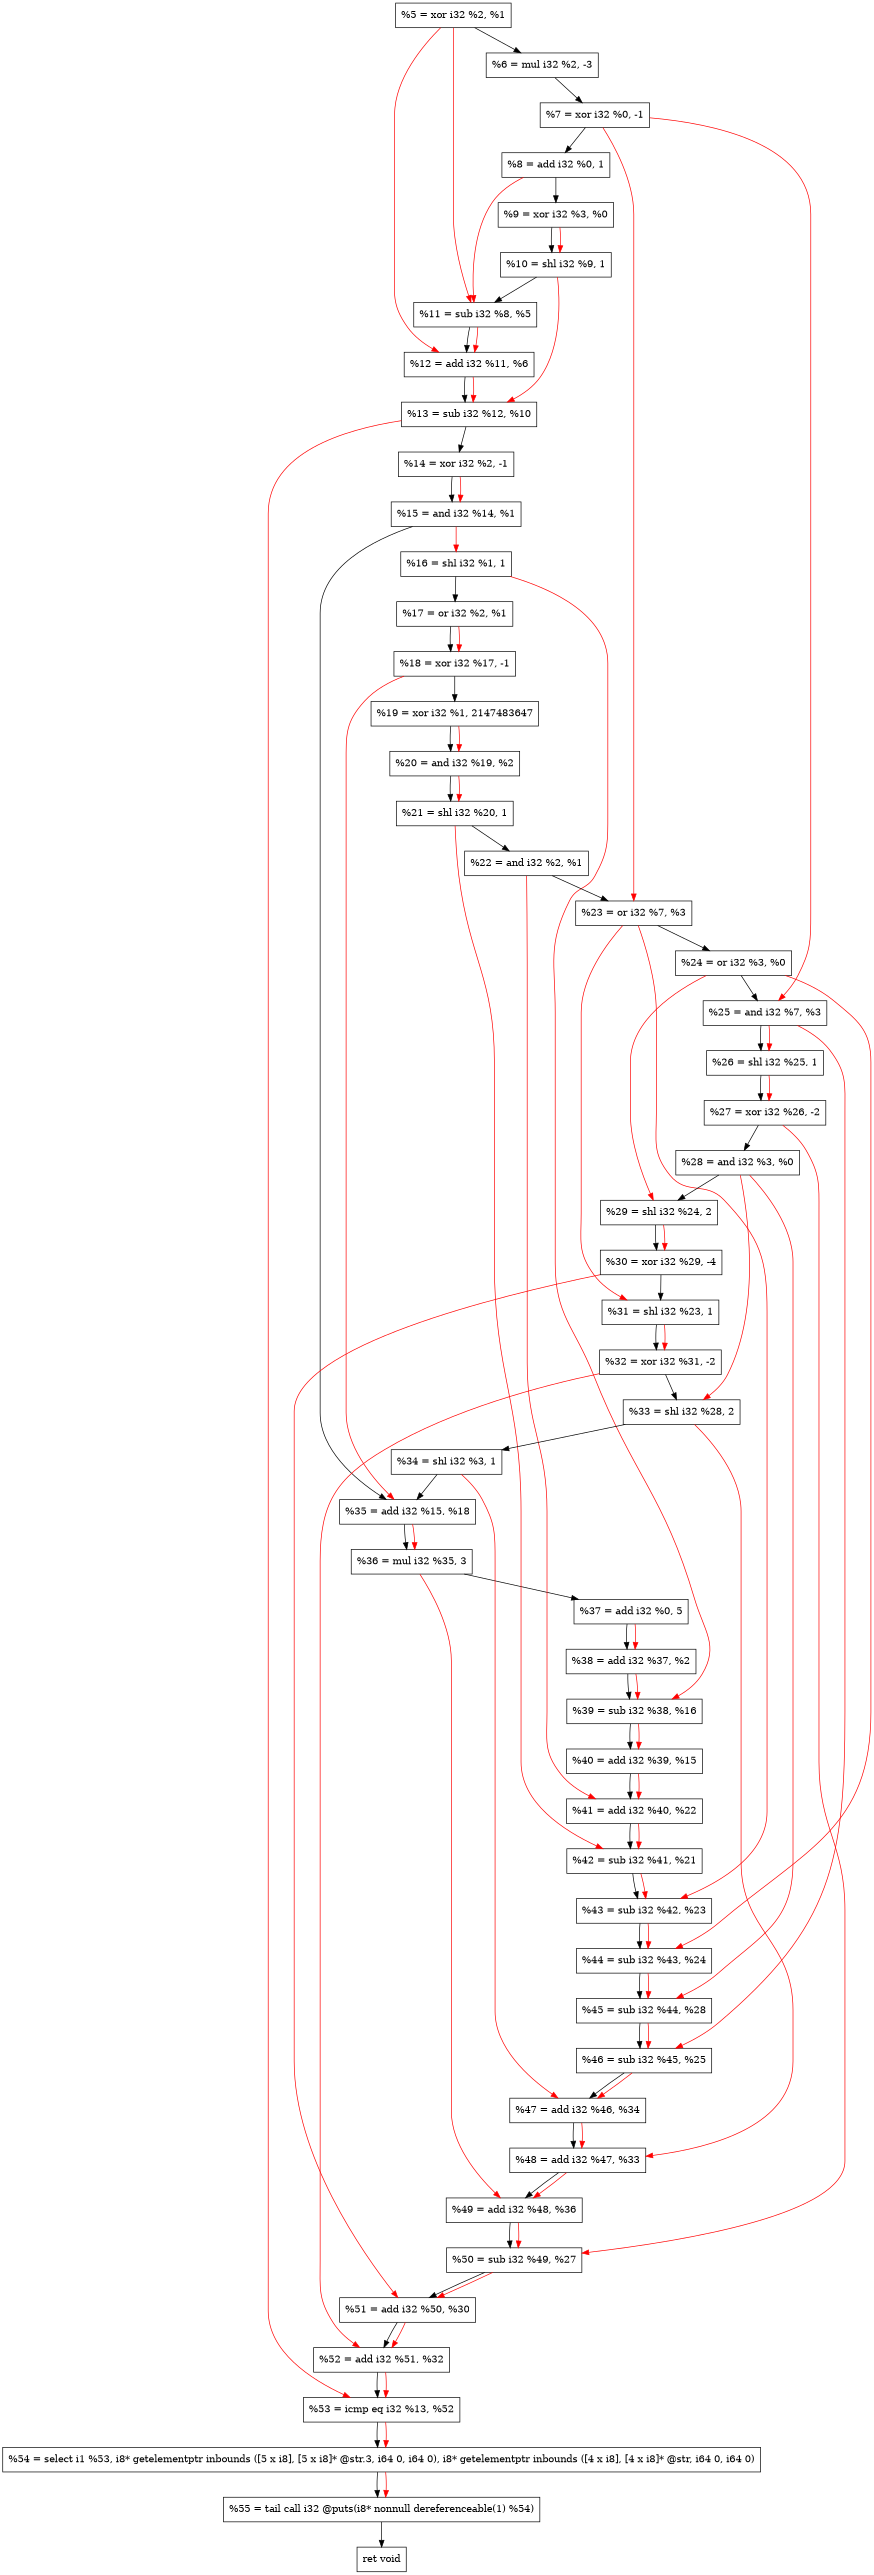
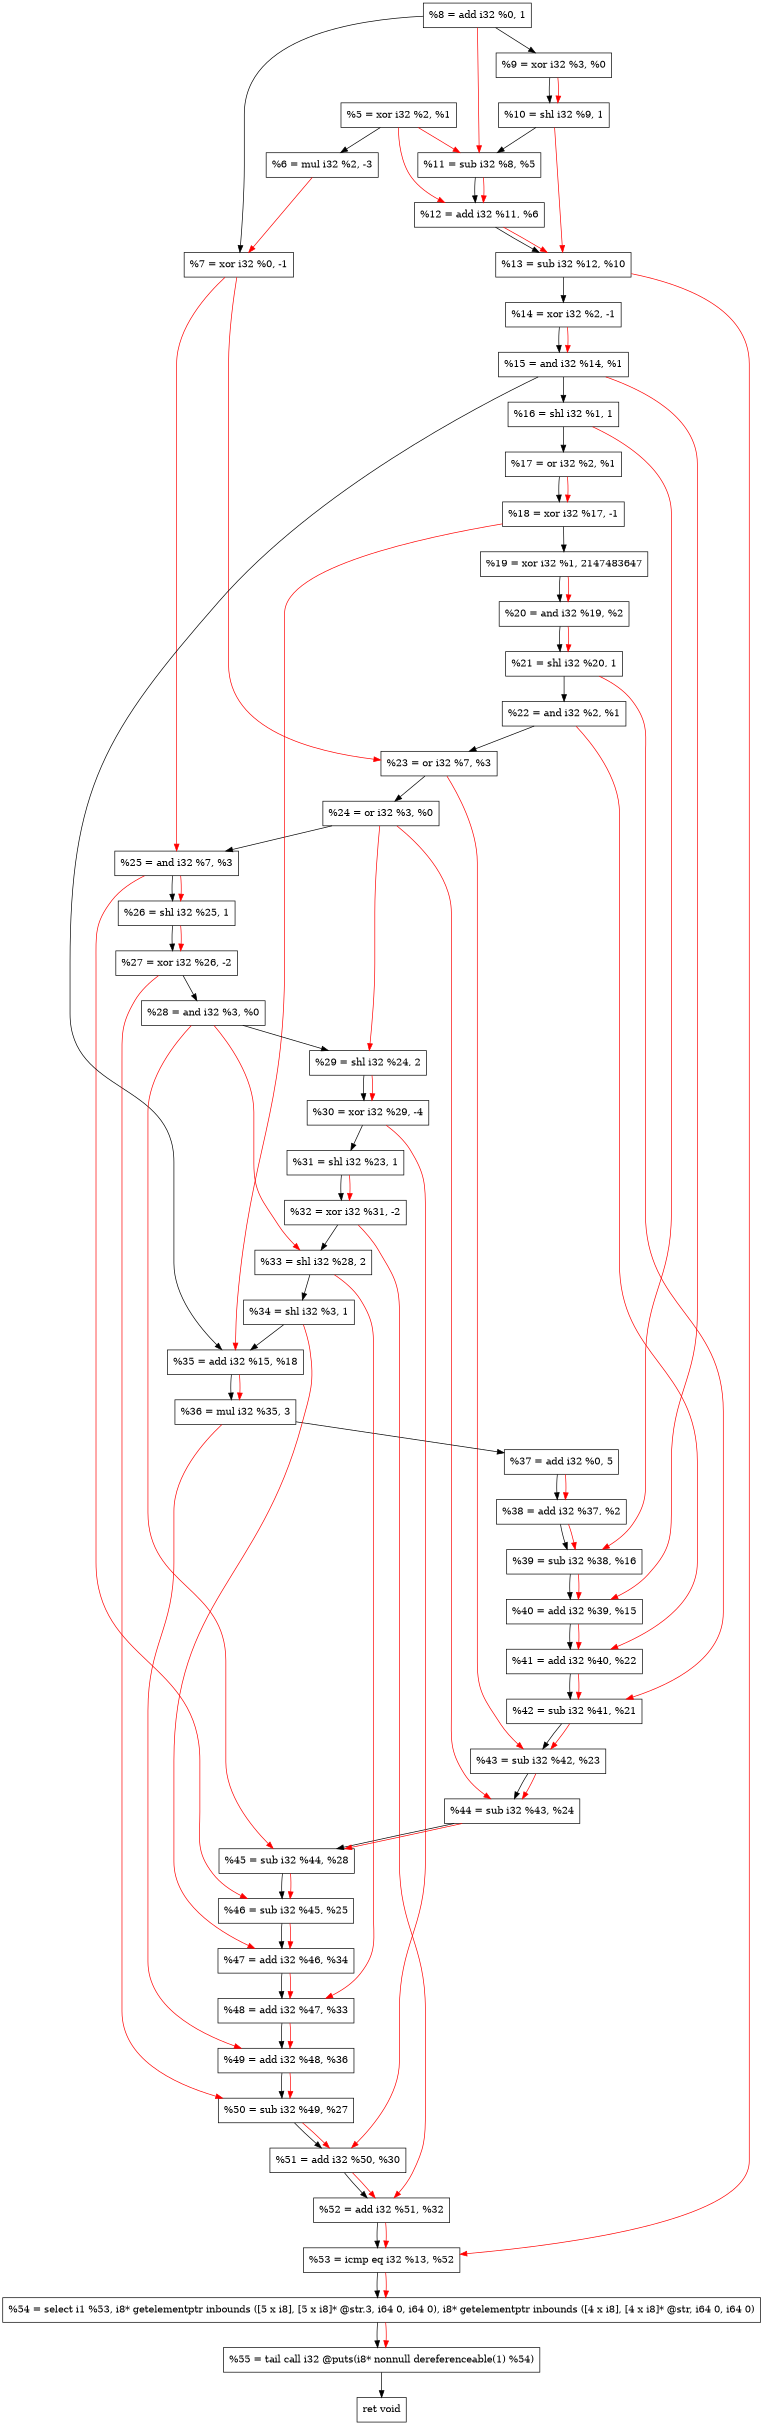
edge "%6 = mul i32 %2, -3" -> "%7 = xor i32 %0, -1": color black -> red
edge "%7 = xor i32 %0, -1" -> "%8 = add i32 %0, 1": reversed
edge "%15 = and i32 %14, %1" -> "%16 = shl i32 %1, 1": color red -> black
edge "%15 = and i32 %14, %1" -> "%40 = add i32 %39, %15": added
edge "%23 = or i32 %7, %3" -> "%31 = shl i32 %23, 1": removed
